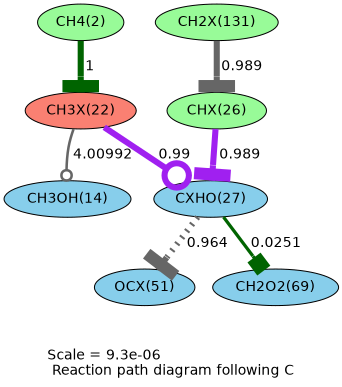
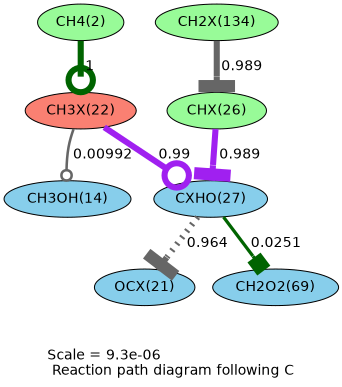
node "CH2X(131)": label "CH2X(131)" -> "CH2X(134)"
edge "CH4(2)" -> "CH3X(22)": arrowhead tee -> odot
edge "CH3X(22)" -> "CH3OH(14)": label " 4.00992" -> " 0.00992"
node "OCX(51)": label "OCX(51)" -> "OCX(21)"
